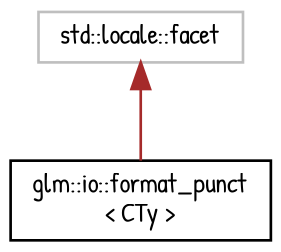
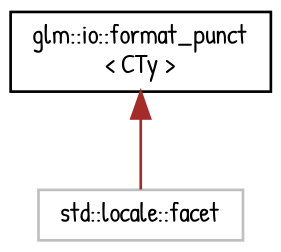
edge "glm::io::format_punct < CTy >" -> "std::locale::facet": reversed
